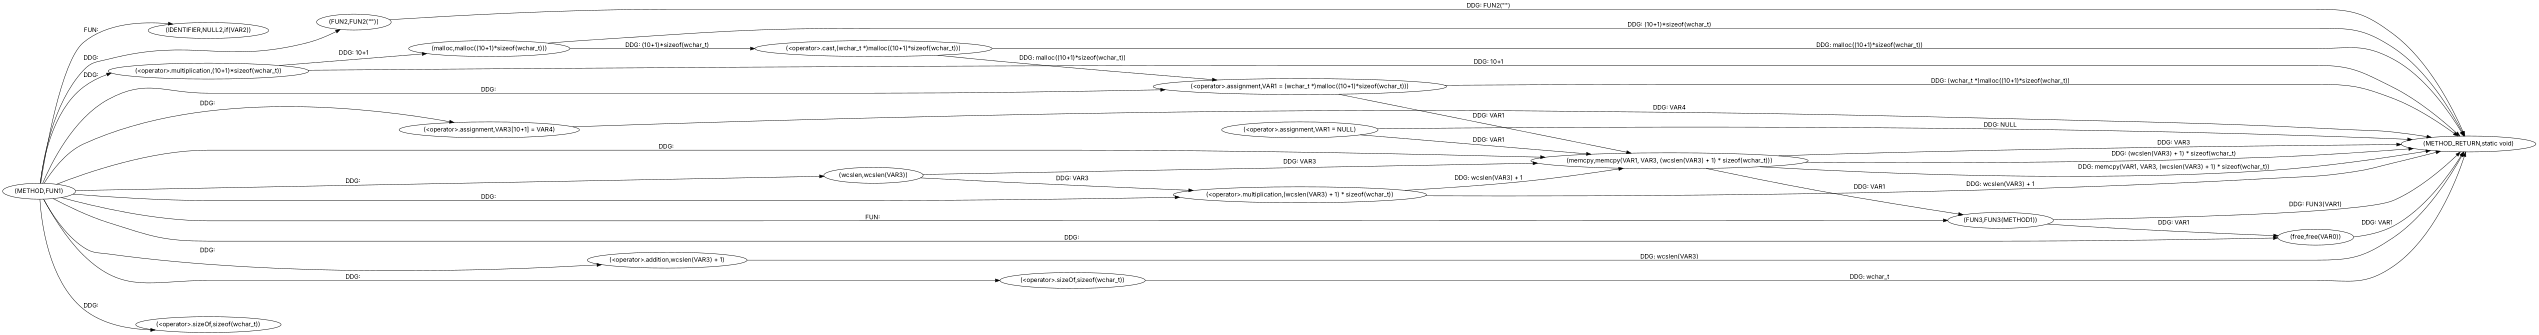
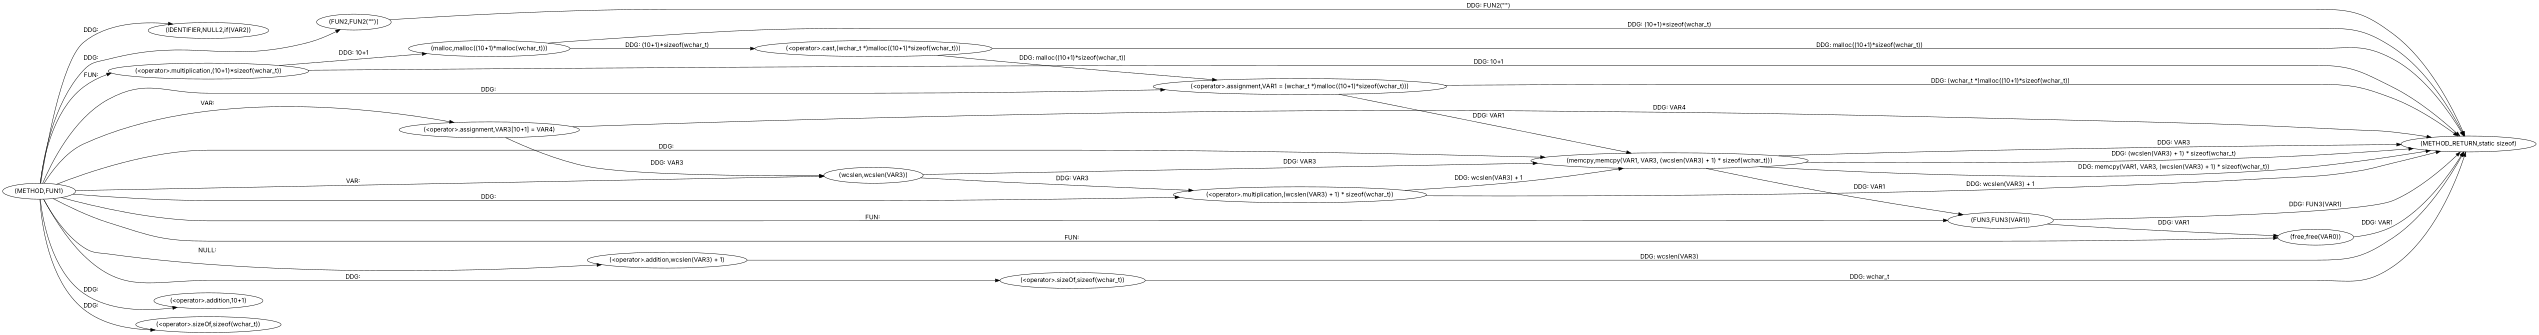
edge "(METHOD,FUN1)" -> "(IDENTIFIER,NULL2,if(VAR2))": label "FUN: " -> "DDG: "
node "(malloc,malloc((10+1)*sizeof(wchar_t)))": label "(malloc,malloc((10+1)*sizeof(wchar_t)))" -> "(malloc,malloc((10+1)*malloc(wchar_t)))"
edge "(METHOD,FUN1)" -> "(<operator>.multiplication,(10+1)*sizeof(wchar_t))": label "DDG: " -> "FUN: "
edge "(METHOD,FUN1)" -> "(<operator>.assignment,VAR3[10+1] = VAR4)": label "DDG: " -> "VAR: "
node "(<operator>.assignment,VAR1 = NULL)": removed
node "(METHOD_RETURN,static void)": label "(METHOD_RETURN,static void)" -> "(METHOD_RETURN,static sizeof)"
edge "(<operator>.assignment,VAR3[10+1] = VAR4)" -> "(wcslen,wcslen(VAR3))": added, label "DDG: VAR3"
edge "(METHOD,FUN1)" -> "(wcslen,wcslen(VAR3))": label "DDG: " -> "VAR: "
node "(FUN3,FUN3(METHOD1))": label "(FUN3,FUN3(METHOD1))" -> "(FUN3,FUN3(VAR1))"
edge "(METHOD,FUN1)" -> "(free,free(VAR0))": label "DDG: " -> "FUN: "
edge "(METHOD,FUN1)" -> "(<operator>.addition,wcslen(VAR3) + 1)": label "DDG: " -> "NULL: "
node "(<operator>.addition,10+1)": added
